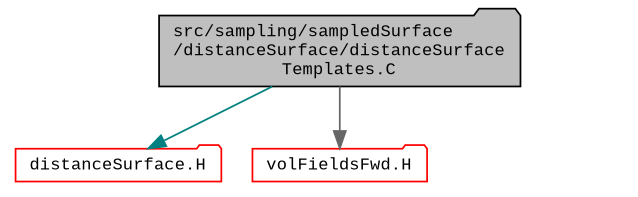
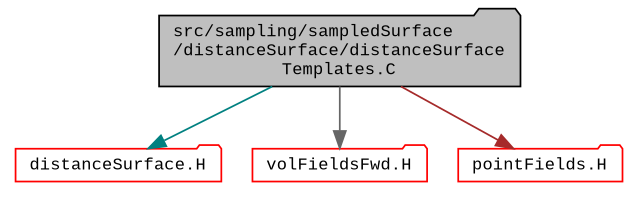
node "pointFields.H": added
